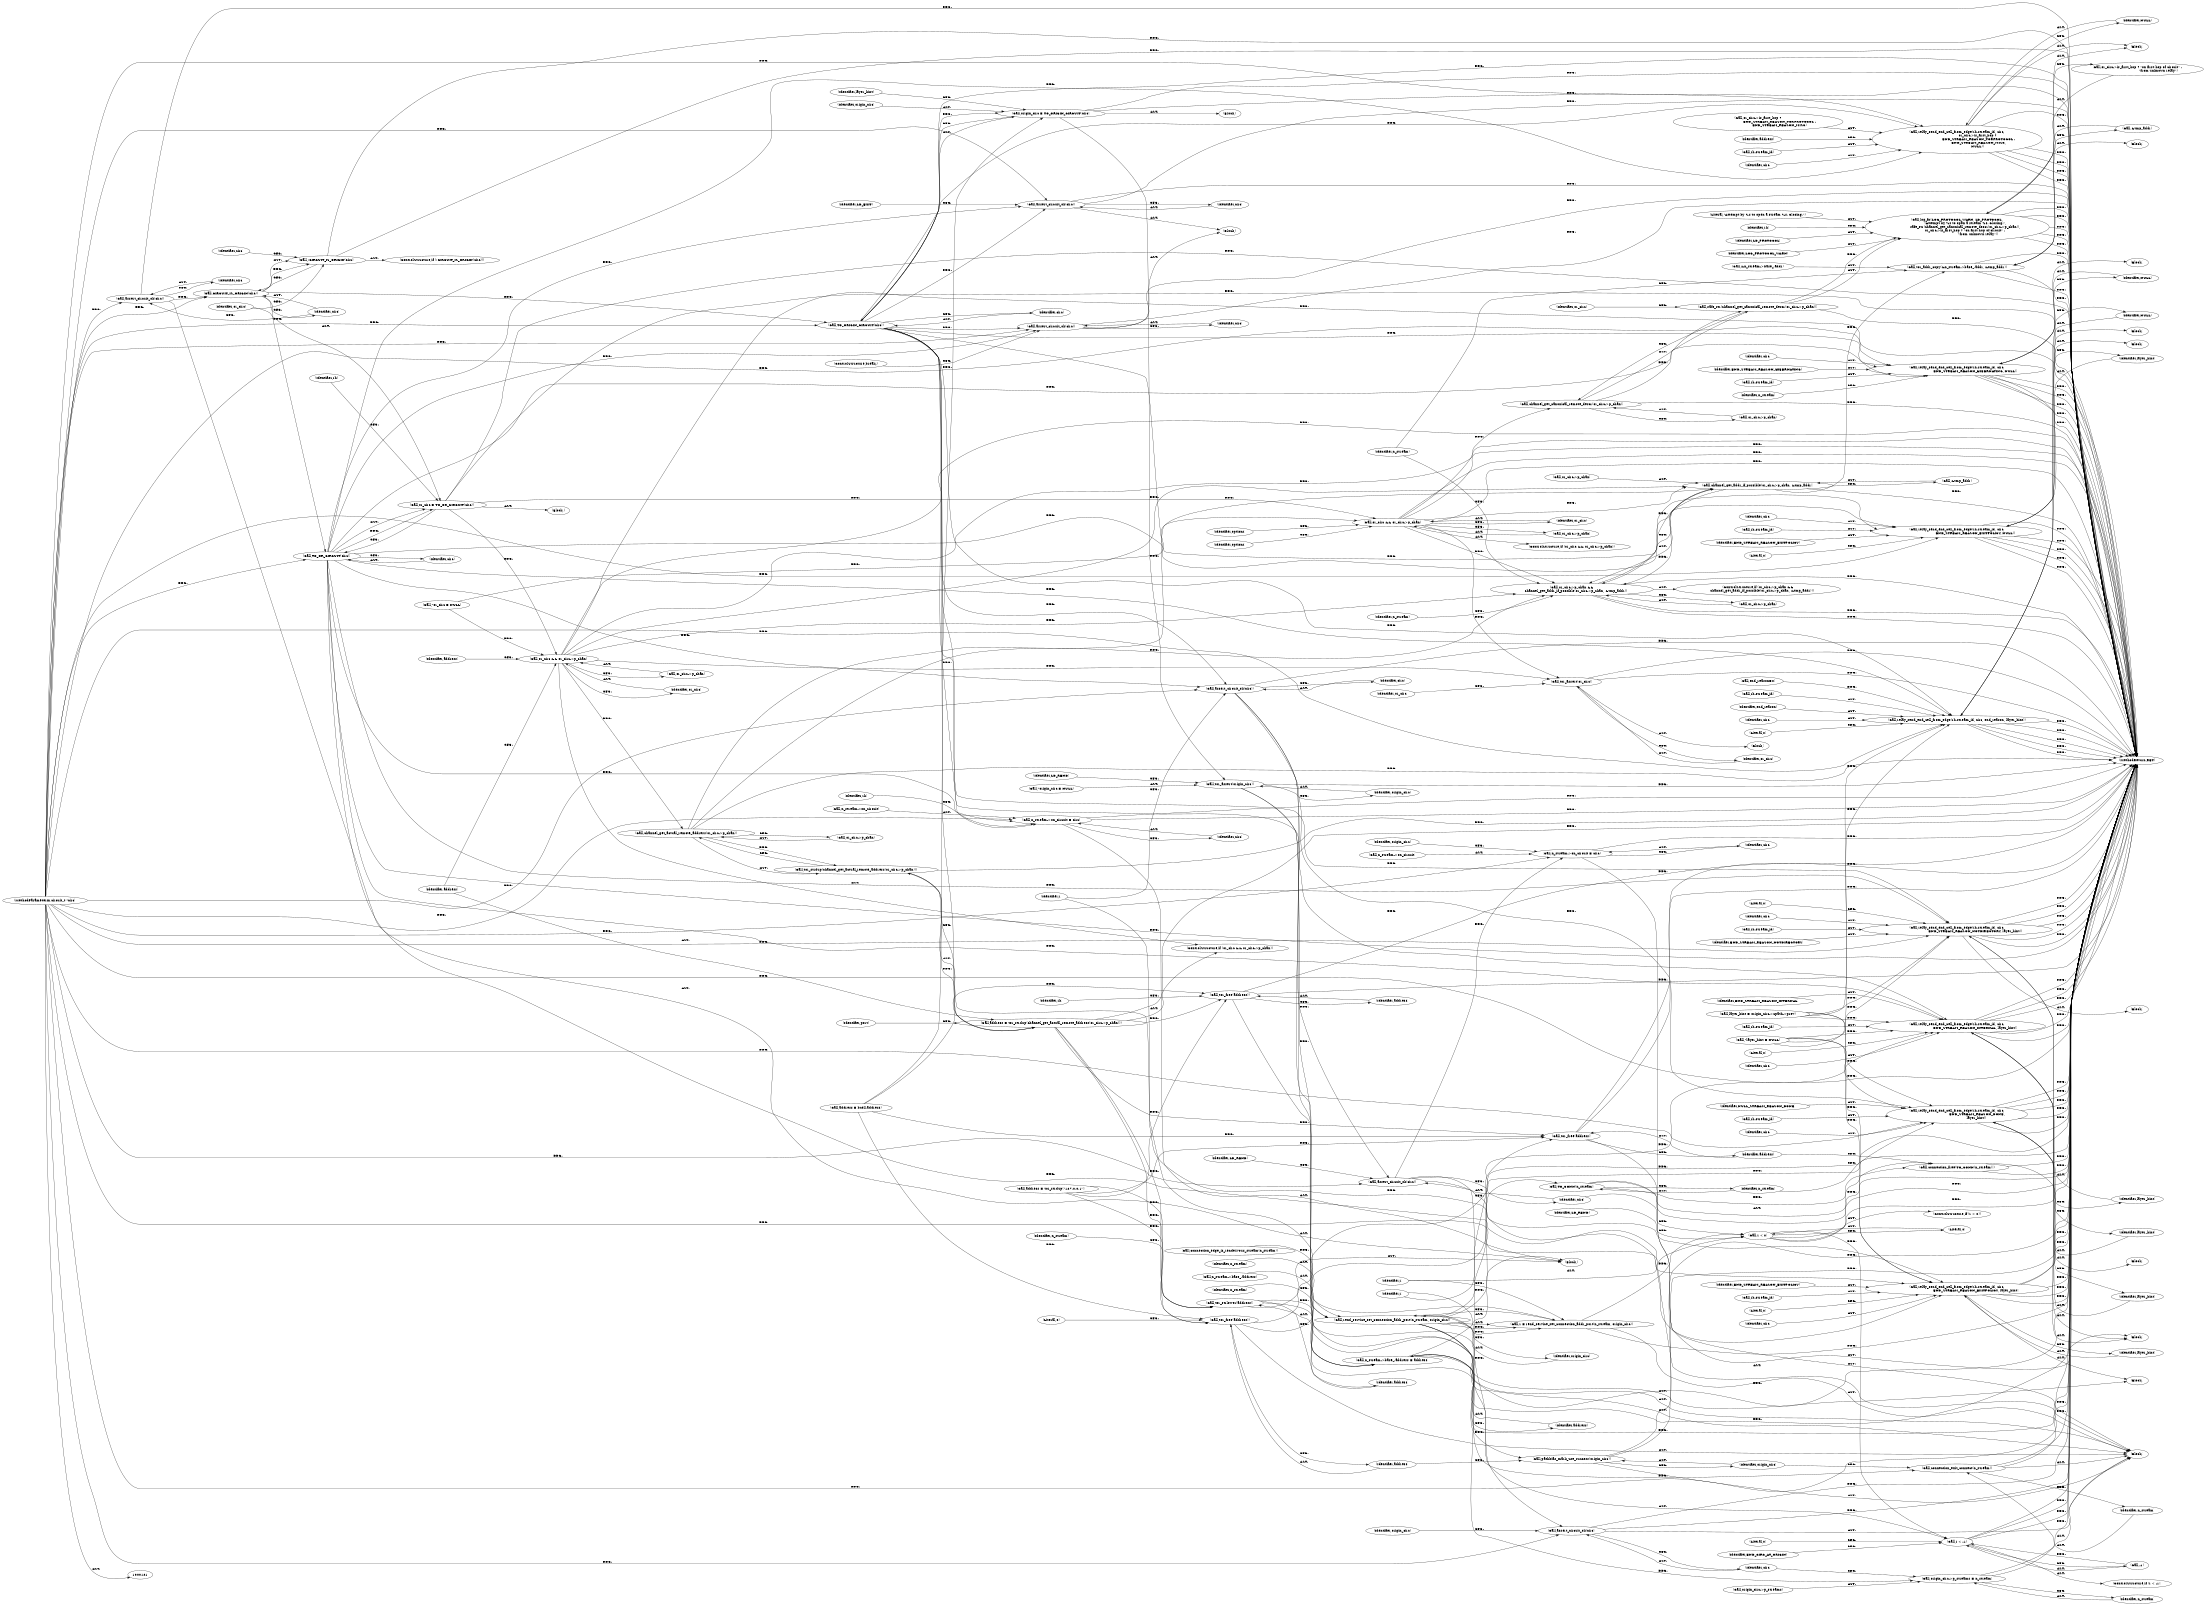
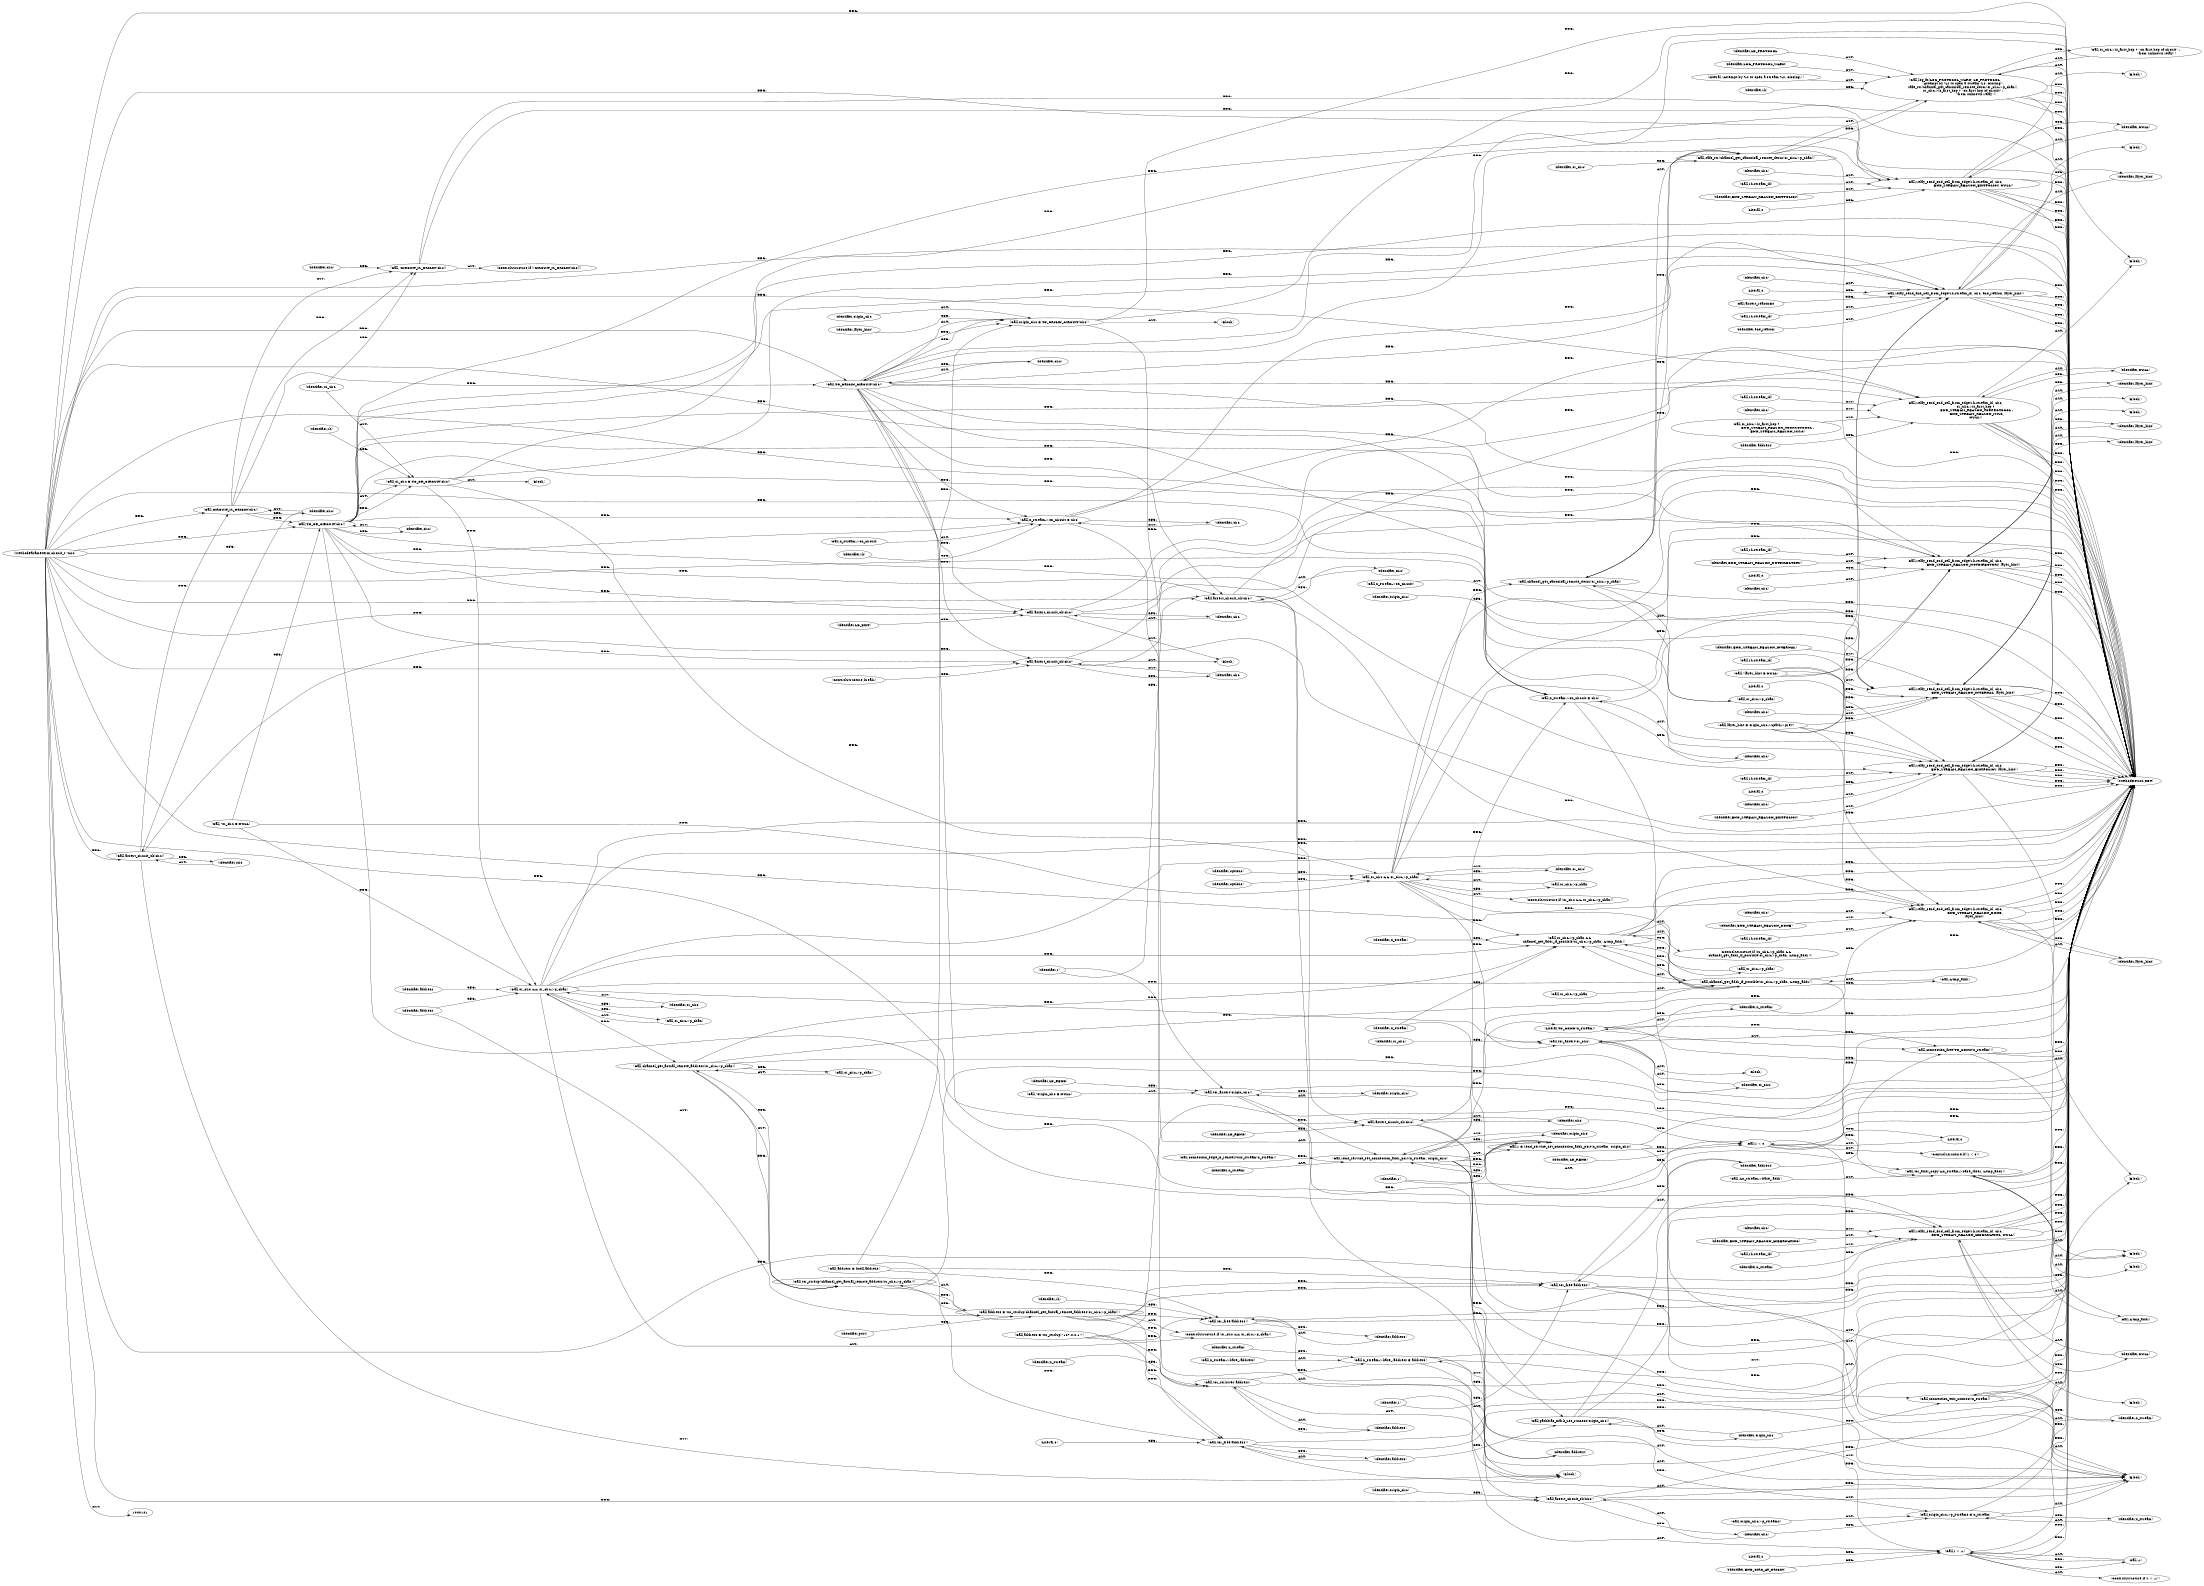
edge "(Call,!CIRCUIT_IS_ORIGIN(circ))" -> "(Call,CIRCUIT_IS_ORIGIN(circ))": removed, label "CFG:"
edge "(Call,or_circ = TO_OR_CIRCUIT(circ))" -> "(Call,TO_OR_CIRCUIT(circ))": now "(Call,*or_circ = NULL)" -> "(Call,TO_OR_CIRCUIT(circ))"
node "(Call,end_reason=0)": label "(Call,end_reason=0)" -> "(Call,assert_reason=0)"
node "(Identifier,NULL_STREAM_REASON_DONE)": label "(Identifier,NULL_STREAM_REASON_DONE)" -> "(Identifier,END_STREAM_REASON_DONE)"
node "(Call,TO_CONN(n_stream))": label "(Call,TO_CONN(n_stream))" -> "(Literal,TO_CONN(n_stream))"
